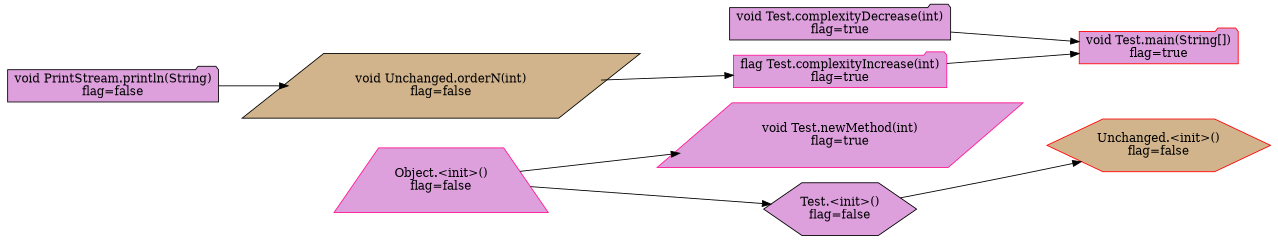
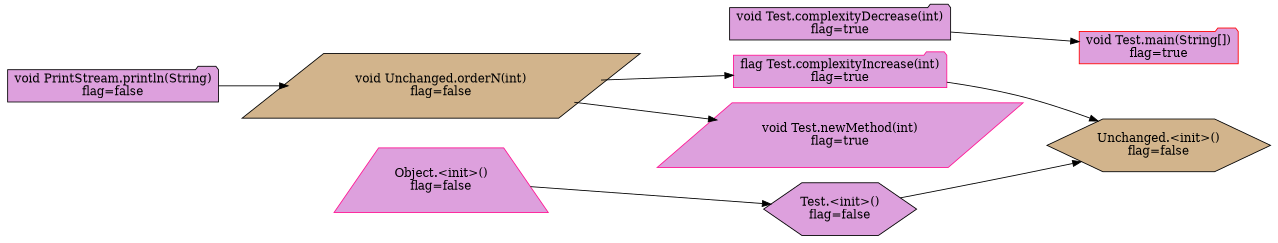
edge "flag Test.complexityIncrease(int) flag=true" -> "void Test.main(String[]) flag=true": now "flag Test.complexityIncrease(int) flag=true" -> "Unchanged.<init>() flag=false"
node "Unchanged.<init>() flag=false": color red -> black
edge "Object.<init>() flag=false" -> "void Test.newMethod(int) flag=true": now "void Unchanged.orderN(int) flag=false" -> "void Test.newMethod(int) flag=true"
